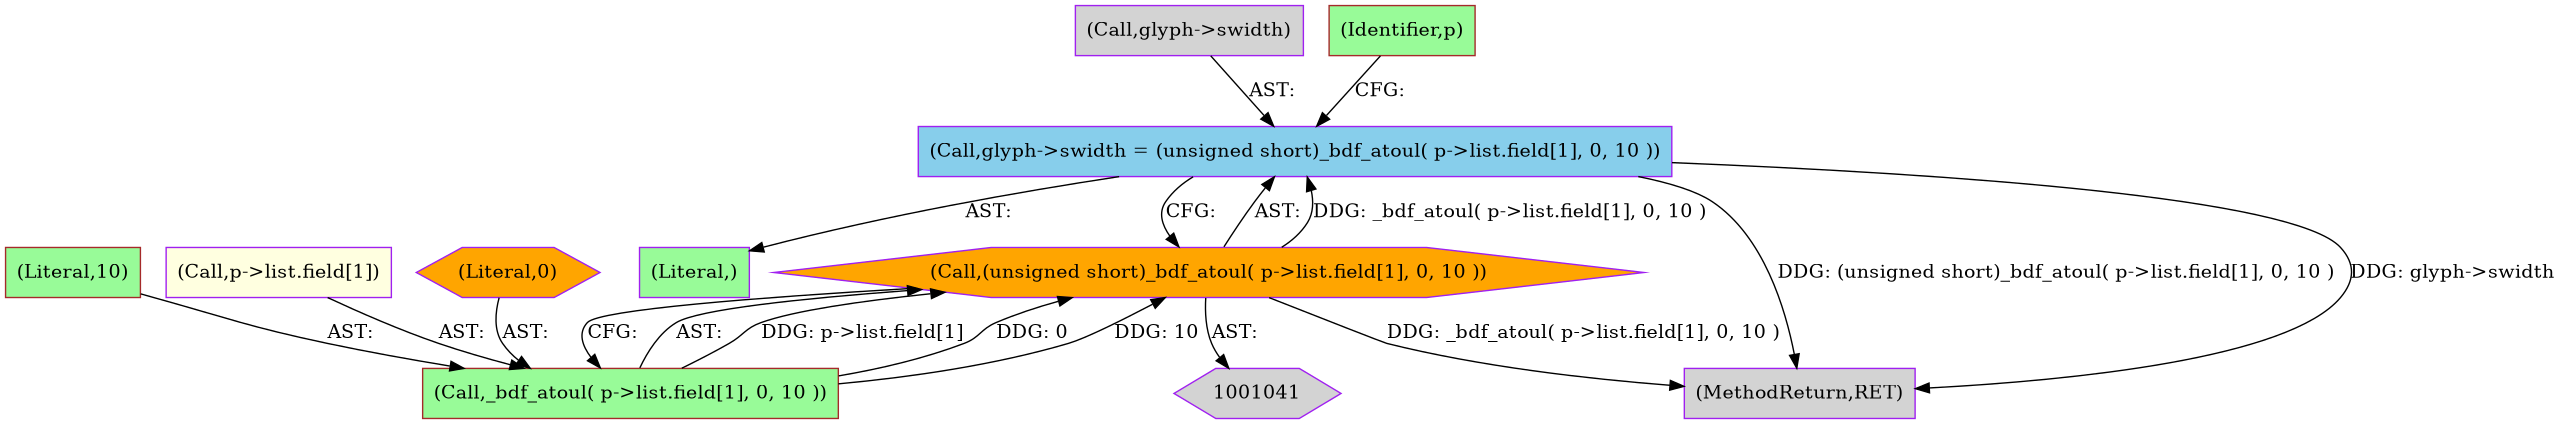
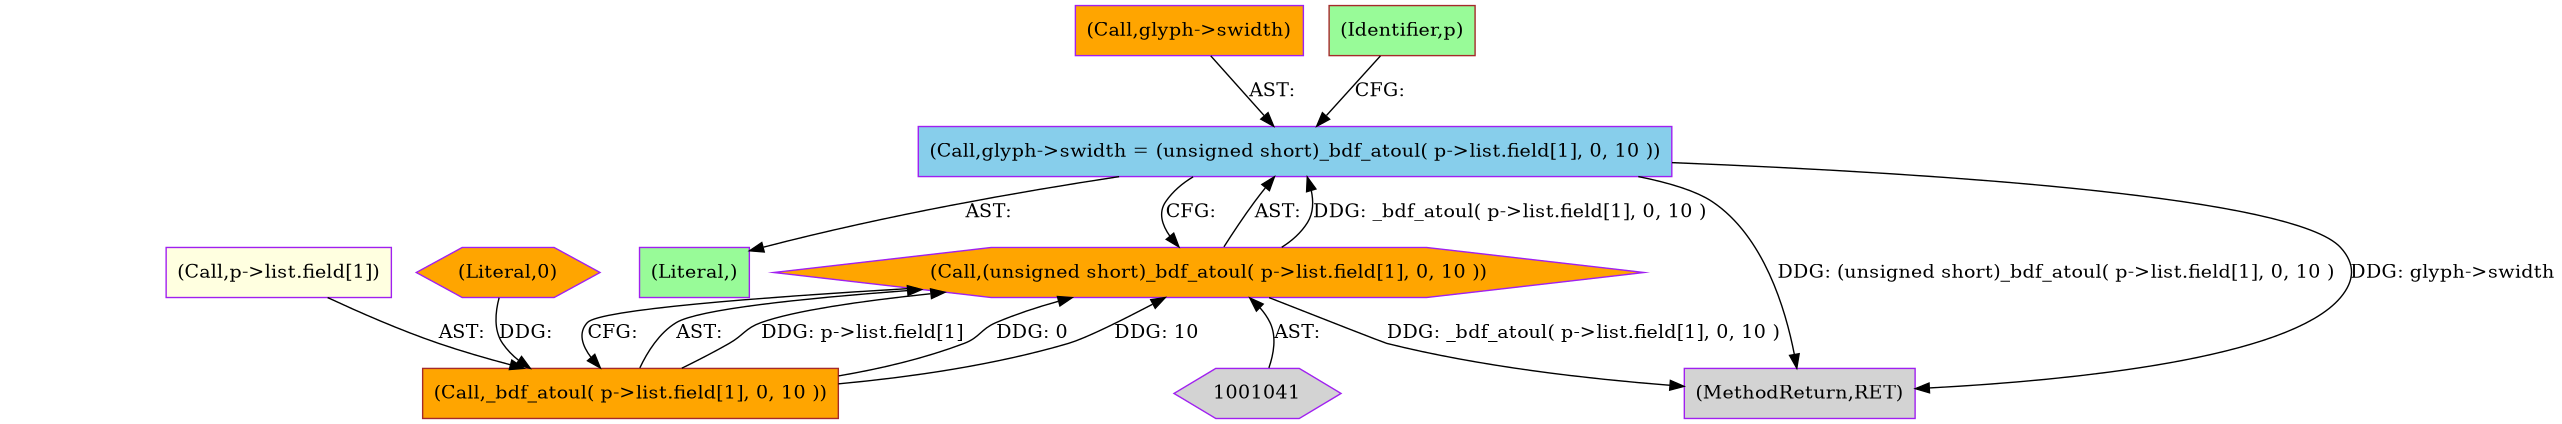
node "(Call,glyph->swidth)": fillcolor lightgrey -> orange
node "(Literal,10)": removed
edge "(Call,(unsigned short)_bdf_atoul( p->list.field[1], 0, 10 ))" -> "1001041": reversed
edge "(Literal,0)" -> "(Call,_bdf_atoul( p->list.field[1], 0, 10 ))": label "AST: " -> "DDG: "
node "(Call,_bdf_atoul( p->list.field[1], 0, 10 ))": fillcolor palegreen -> orange
